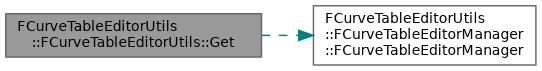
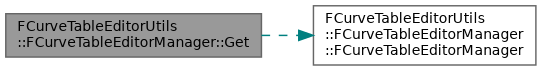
node "FCurveTableEditorUtils ::FCurveTableEditorUtils::Get": label "FCurveTableEditorUtils ::FCurveTableEditorUtils::Get" -> "FCurveTableEditorUtils ::FCurveTableEditorManager::Get"
